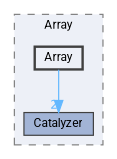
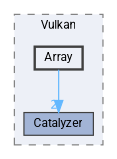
cluster "Array": label "Array" -> "Vulkan"
